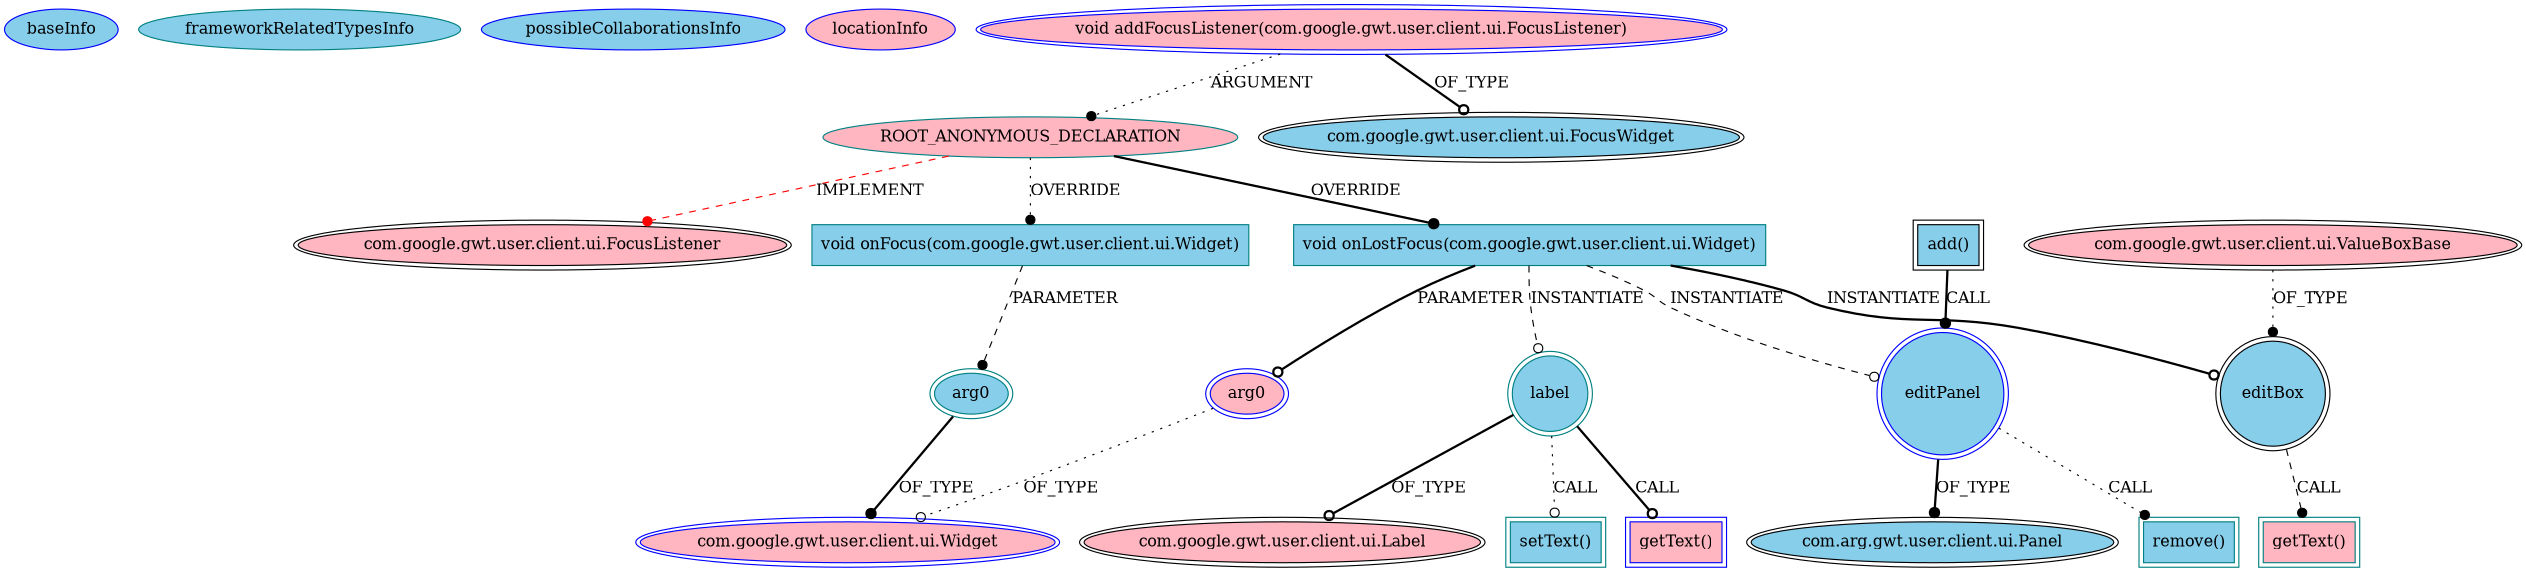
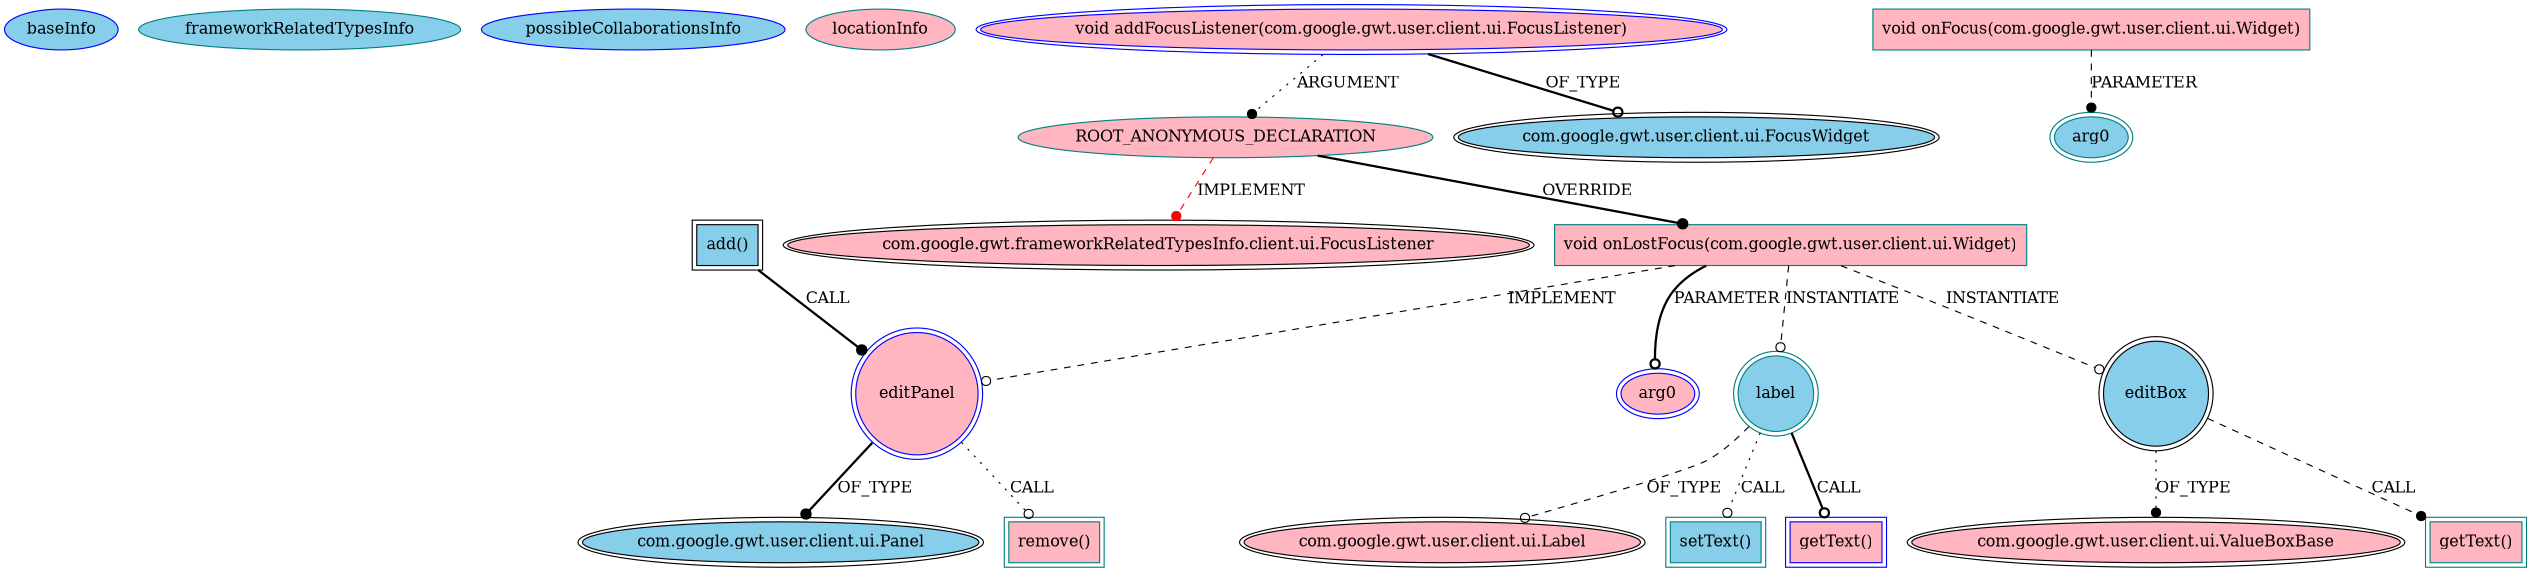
node "locationInfo": color blue -> teal
edge "ROOT_ANONYMOUS_DECLARATION" -> "void onFocus(com.google.gwt.user.client.ui.Widget)": removed, label "OVERRIDE"
node "com.google.gwt.user.client.ui.FocusListener": label "com.google.gwt.user.client.ui.FocusListener" -> "com.google.gwt.frameworkRelatedTypesInfo.client.ui.FocusListener"
node "void onFocus(com.google.gwt.user.client.ui.Widget)": fillcolor skyblue -> lightpink
node "void onLostFocus(com.google.gwt.user.client.ui.Widget)": fillcolor skyblue -> lightpink
edge "void onLostFocus(com.google.gwt.user.client.ui.Widget)" -> "editPanel": label "INSTANTIATE" -> "IMPLEMENT"
edge "com.google.gwt.user.client.ui.ValueBoxBase" -> "editBox": reversed
edge "void onLostFocus(com.google.gwt.user.client.ui.Widget)" -> "editBox": style bold -> dashed
node "editPanel": fillcolor skyblue -> lightpink
edge "label" -> "com.google.gwt.user.client.ui.Label": style bold -> dashed
edge "editPanel" -> "remove()": arrowhead dot -> odot
node "com.google.gwt.user.client.ui.Widget": removed
node "com.arg.gwt.user.client.ui.Panel": label "com.arg.gwt.user.client.ui.Panel" -> "com.google.gwt.user.client.ui.Panel"
node "remove()": fillcolor skyblue -> lightpink
